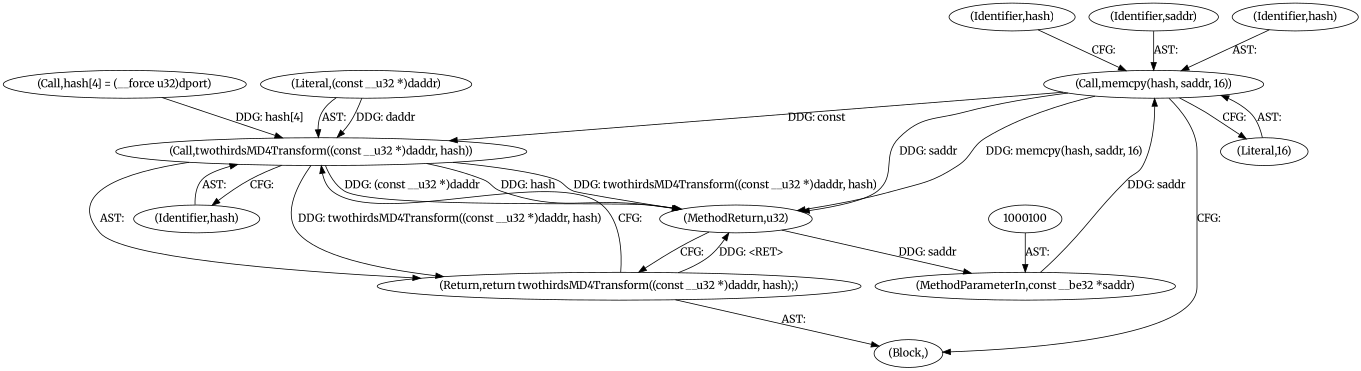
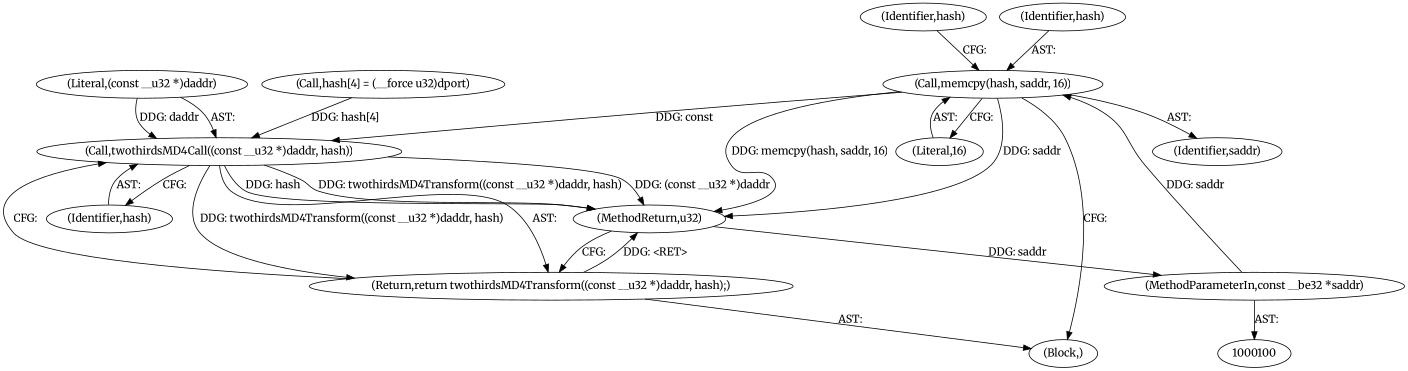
edge "(Identifier,saddr)" -> "(Call,memcpy(hash, saddr, 16))": reversed
node "(Call,twothirdsMD4Transform((const __u32 *)daddr, hash))": label "(Call,twothirdsMD4Transform((const __u32 *)daddr, hash))" -> "(Call,twothirdsMD4Call((const __u32 *)daddr, hash))"
edge "1000100" -> "(MethodParameterIn,const __be32 *saddr)": reversed
